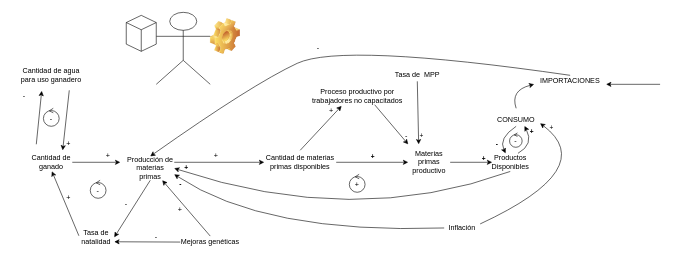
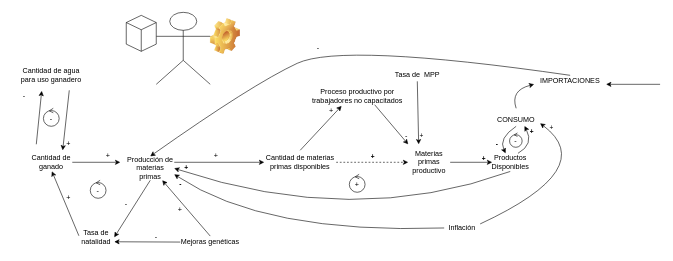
edge "Cantidad de materias primas disponibles" -> "Materias primas productivo": style solid -> dashed
